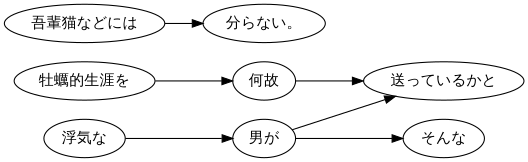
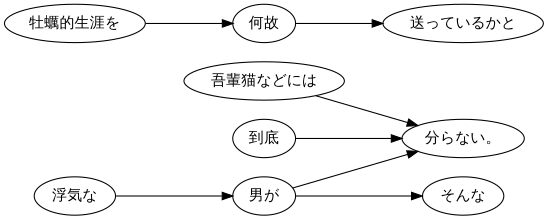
edge "男が" -> "送っているかと": now "男が" -> "分らない。"
node "到底": added
